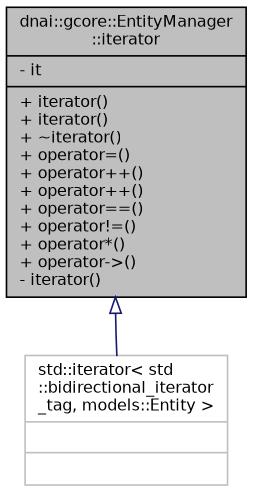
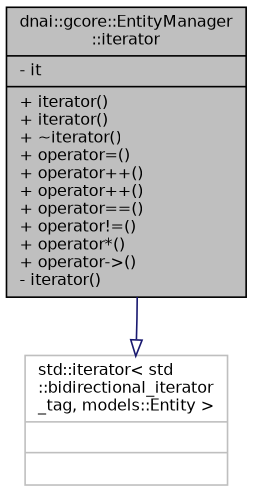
edge "std::iterator< std" -> "dnai::gcore::EntityManager": reversed
